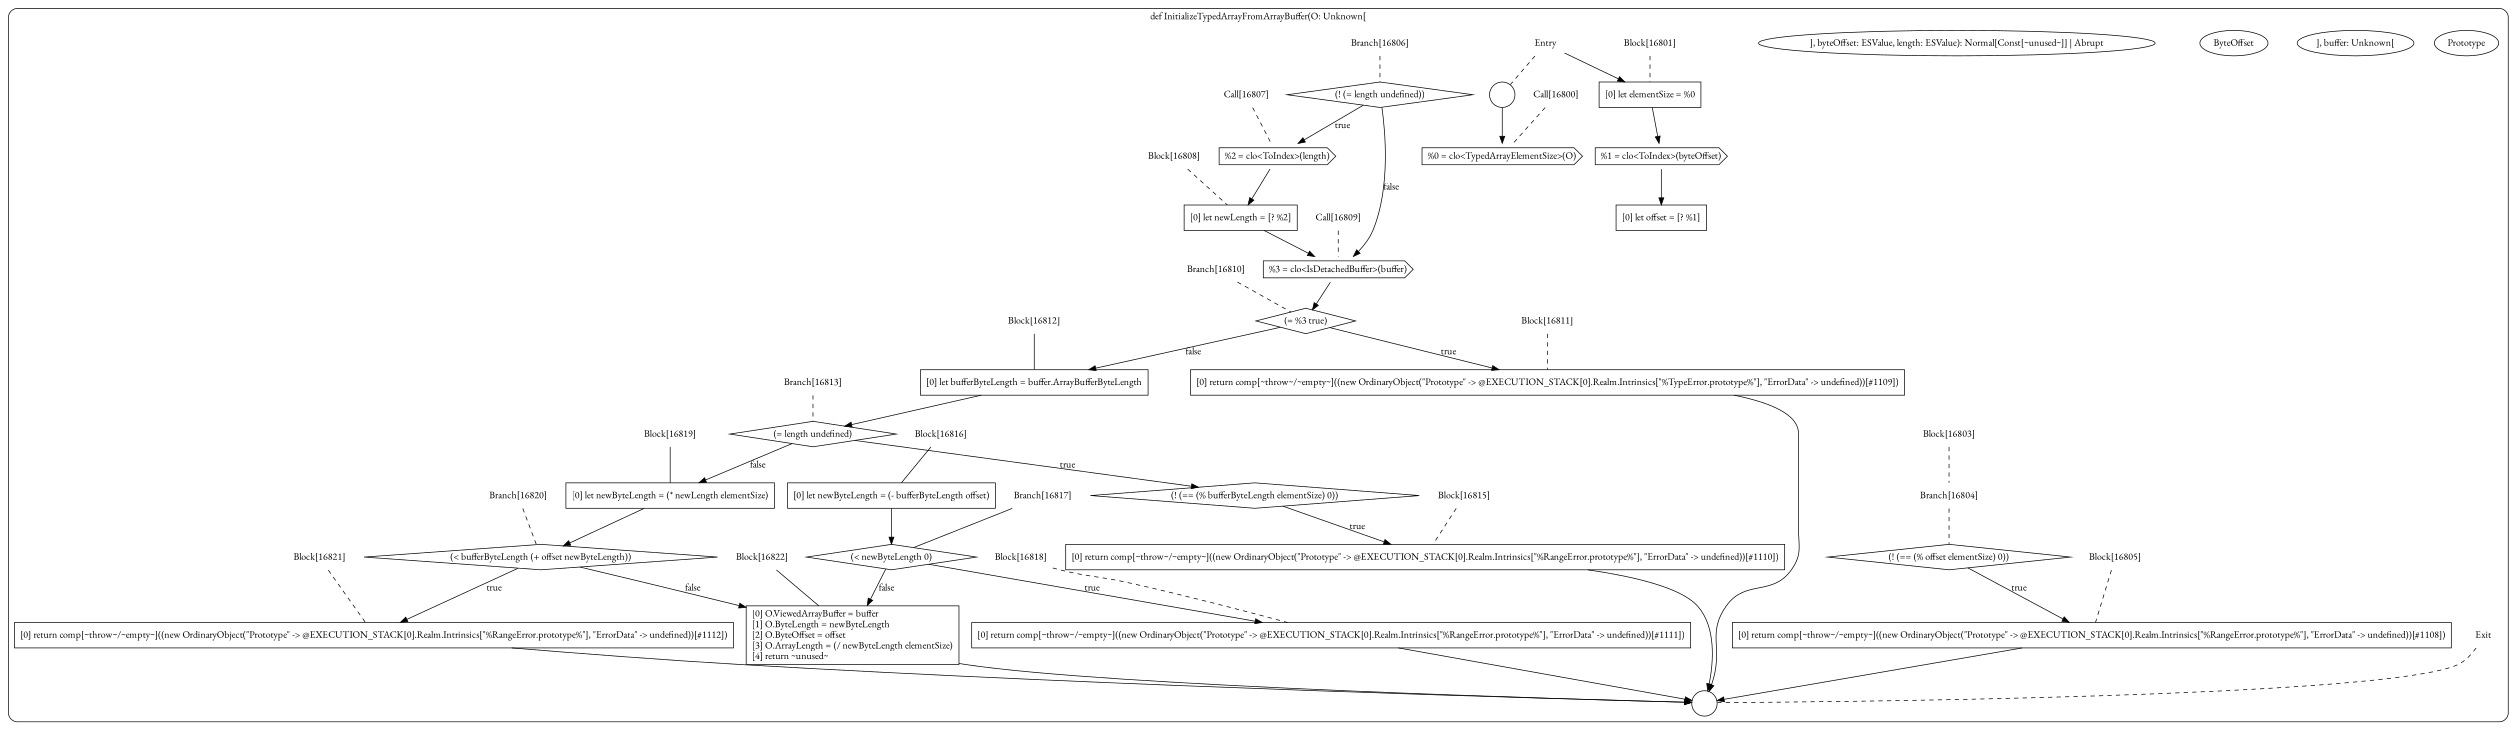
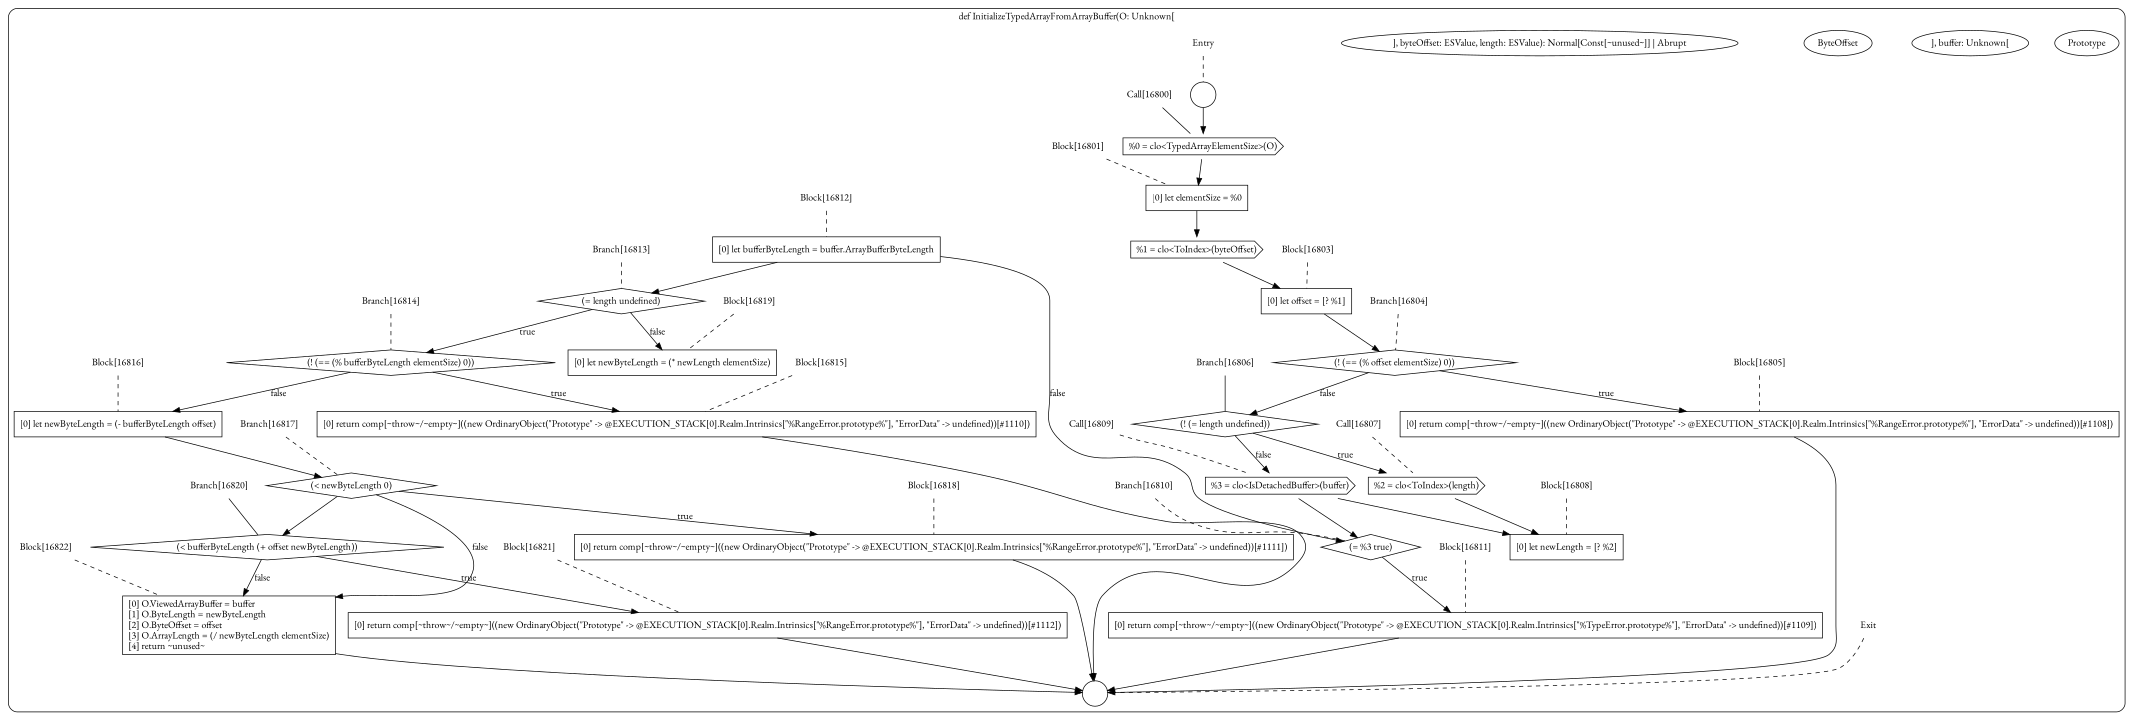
edge "Entry" -> "[0] let elementSize = %0": now "%0 = clo<TypedArrayElementSize>(O)" -> "[0] let elementSize = %0"
edge "Branch[16806]" -- "(! (= length undefined))": style dashed -> solid
edge "Call[16800]" -- "%0 = clo<TypedArrayElementSize>(O)": style dashed -> solid
edge "[0] let newLength = [? %2]" -> "%3 = clo<IsDetachedBuffer>(buffer)": reversed
node "Branch[16814]": added
edge "[0] let offset = [? %1]" -> "(! (== (% offset elementSize) 0))": added
edge "(= %3 true)" -> "[0] let bufferByteLength = buffer.ArrayBufferByteLength": reversed
edge "Block[16812]" -- "[0] let bufferByteLength = buffer.ArrayBufferByteLength": style solid -> dashed
edge "(! (== (% bufferByteLength elementSize) 0))" -> "[0] let newByteLength = (- bufferByteLength offset)": added, label "false"
edge "(! (== (% offset elementSize) 0))" -> "(! (= length undefined))": added, label "false"
edge "Block[16819]" -- "[0] let newByteLength = (* newLength elementSize)": style solid -> dashed
edge "Block[16816]" -- "[0] let newByteLength = (- bufferByteLength offset)": style solid -> dashed
edge "Block[16803]" -- "Branch[16804]": now "Block[16803]" -- "[0] let offset = [? %1]"
edge "[0] let newByteLength = (* newLength elementSize)" -> "(< bufferByteLength (+ offset newByteLength))": now "(< newByteLength 0)" -> "(< bufferByteLength (+ offset newByteLength))"
edge "Branch[16820]" -- "(< bufferByteLength (+ offset newByteLength))": style dashed -> solid
edge "Branch[16817]" -- "(< newByteLength 0)": style solid -> dashed
edge "Block[16822]" -- "[0] O.ViewedArrayBuffer = buffer": style solid -> dashed
